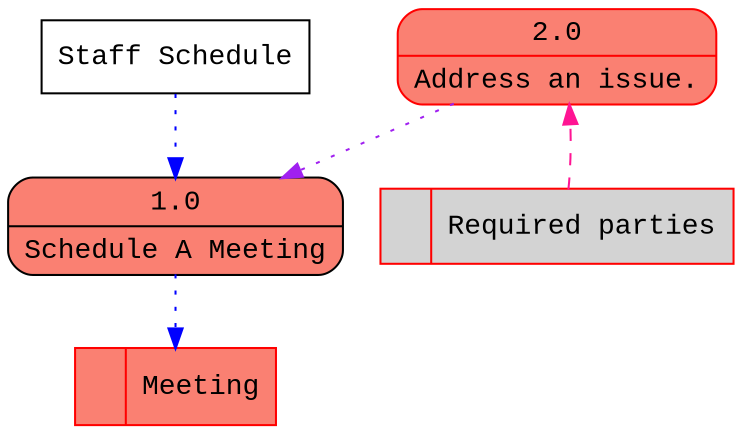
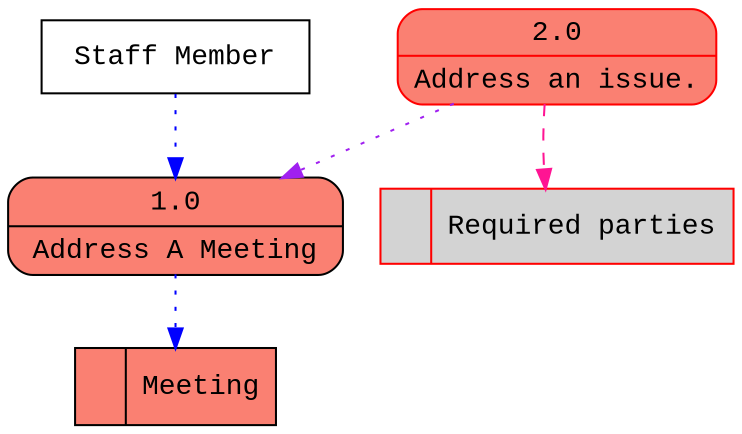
node "Staff Schedule": label "Staff Schedule" -> "Staff Member"
edge "Required parties" -> "2.0": reversed
node "1.0": text "Schedule A Meeting" -> "Address A Meeting"
node "Meeting": color red -> black
